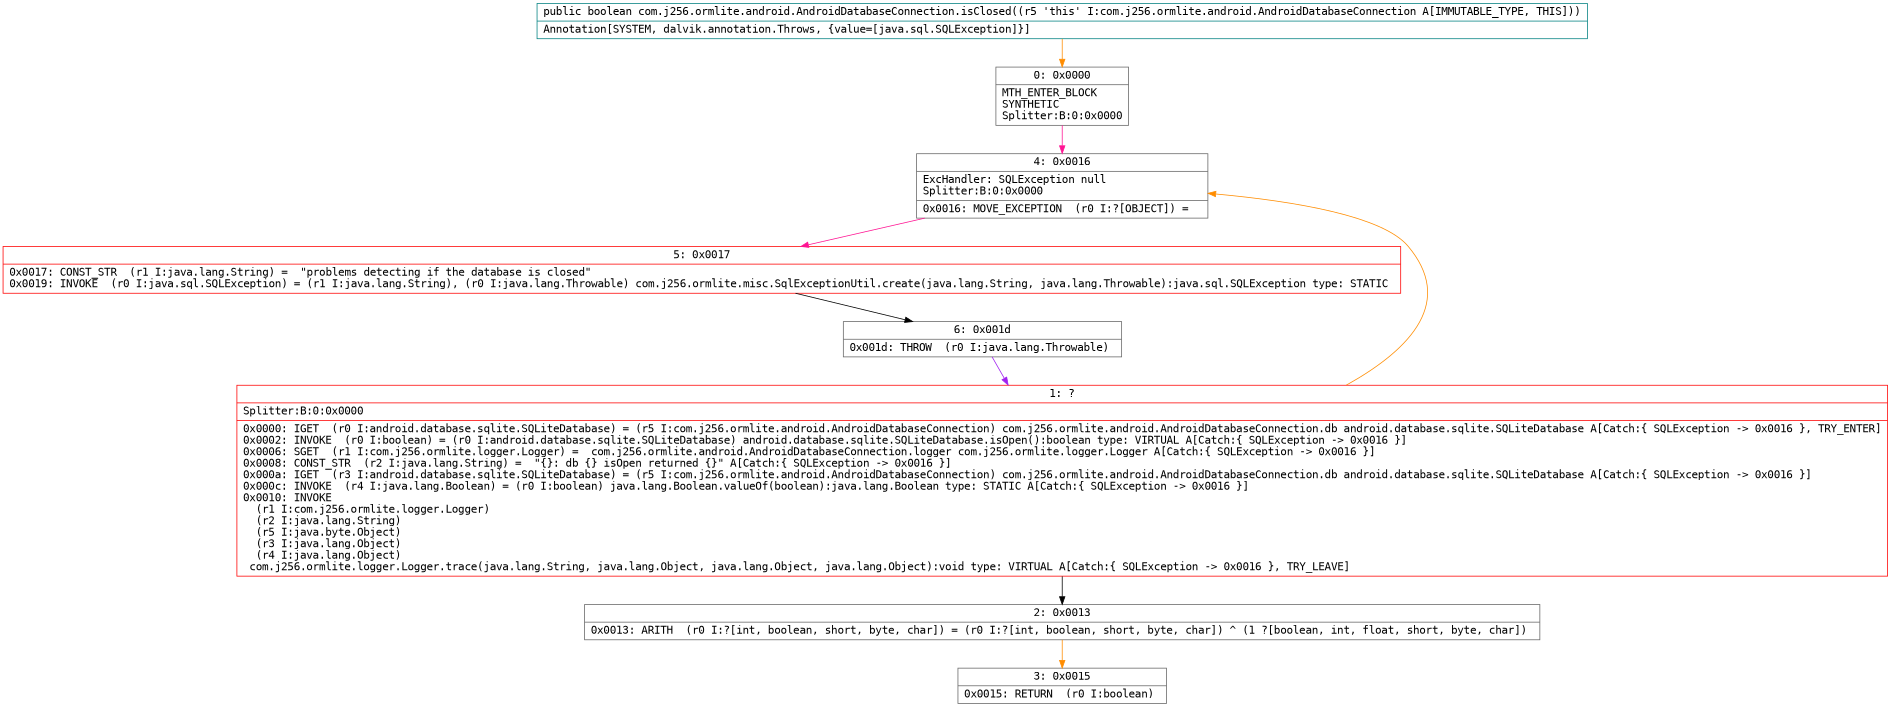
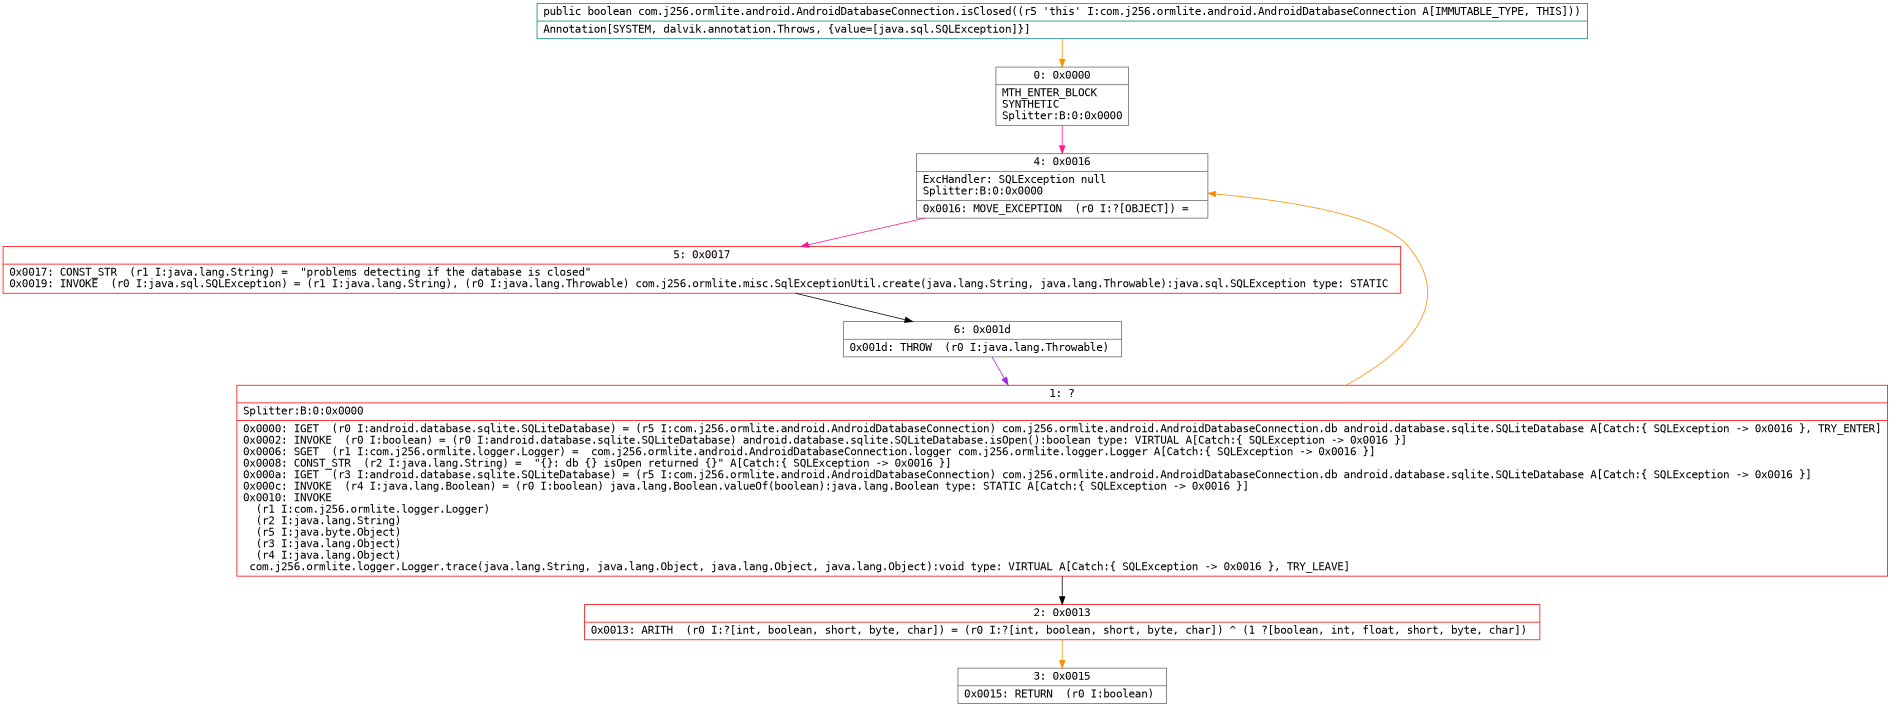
node "2: 0x0013": color gray40 -> red
